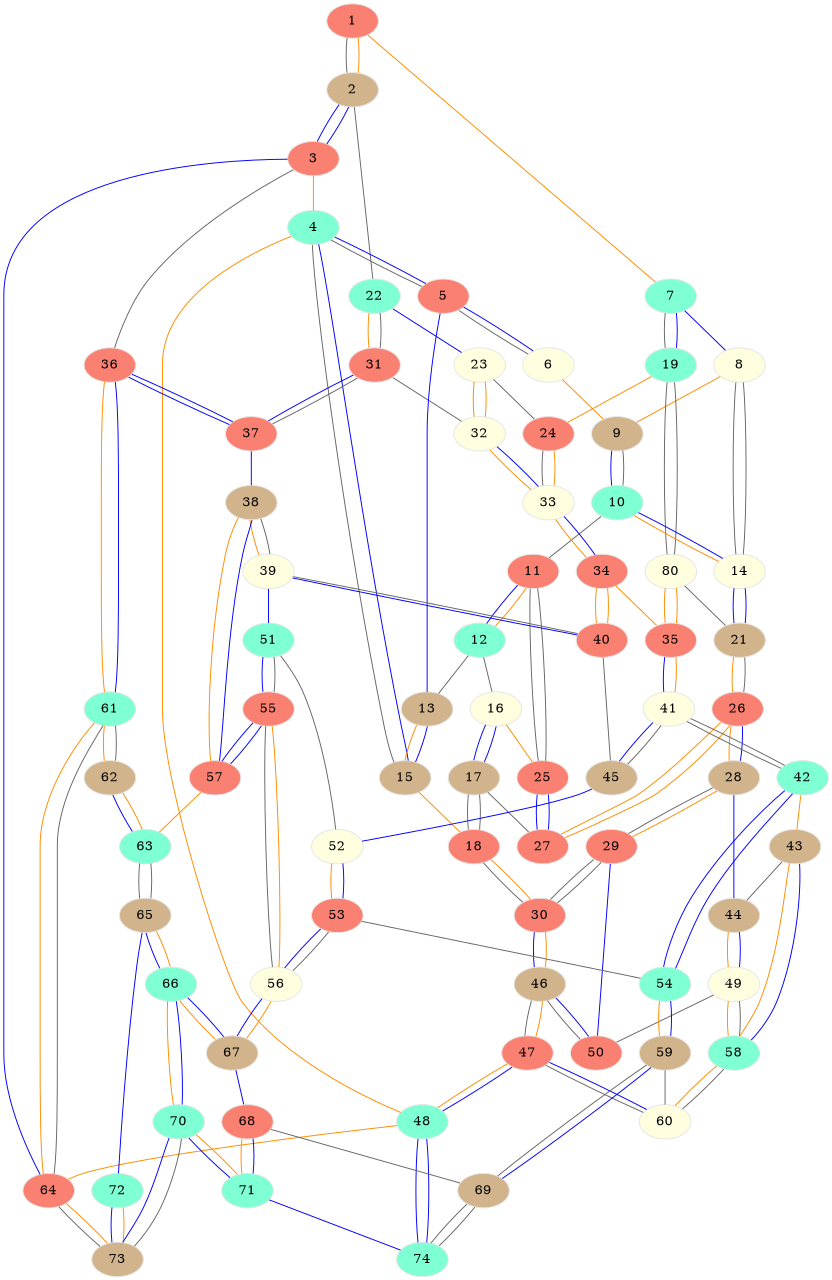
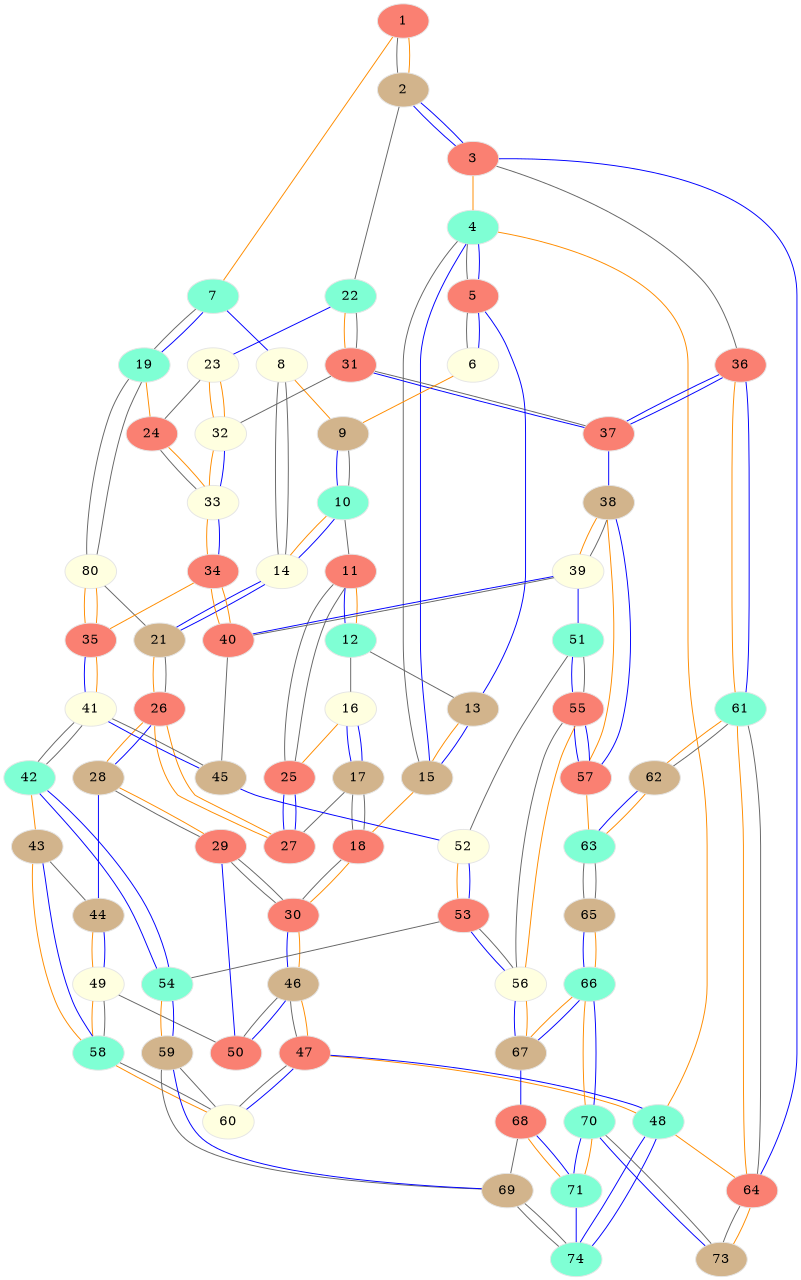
node "72": removed
